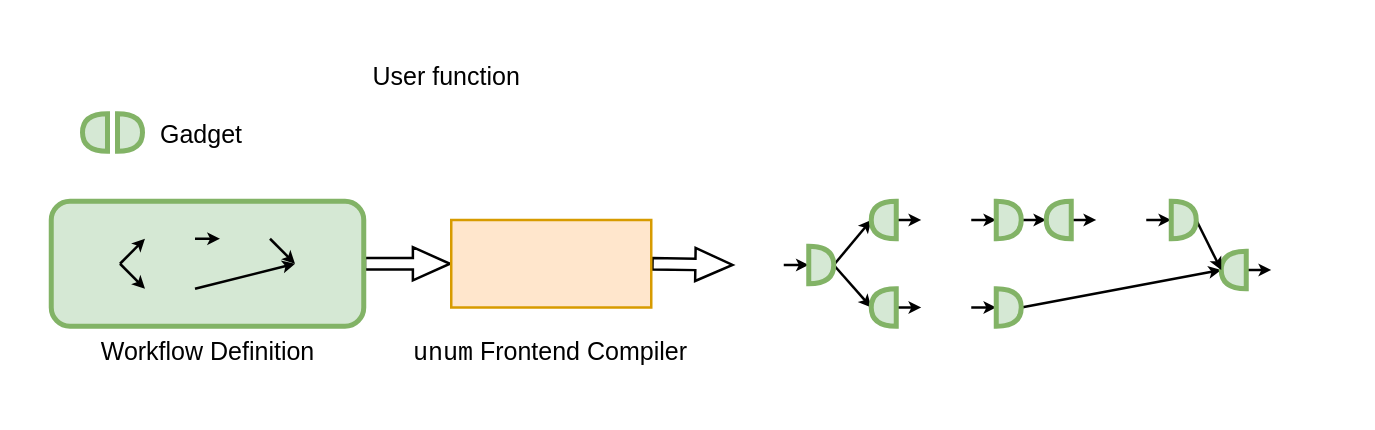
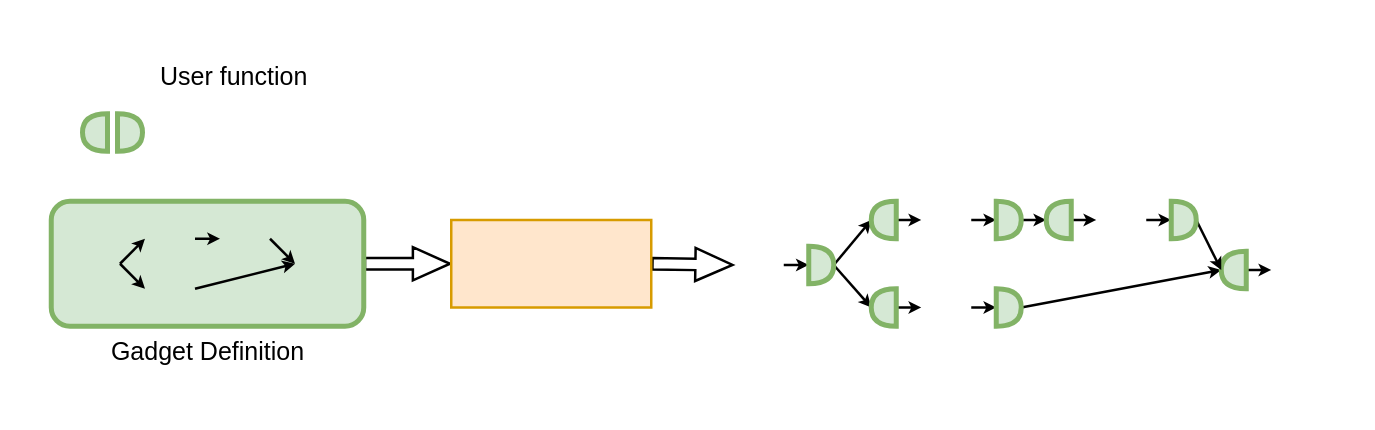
node "User function": moved (458, 76) -> (245, 76)
node "Gadget": removed
node "Workflow Definition": label "Workflow Definition" -> "Gadget Definition"
node "unum Frontend Compiler": removed
